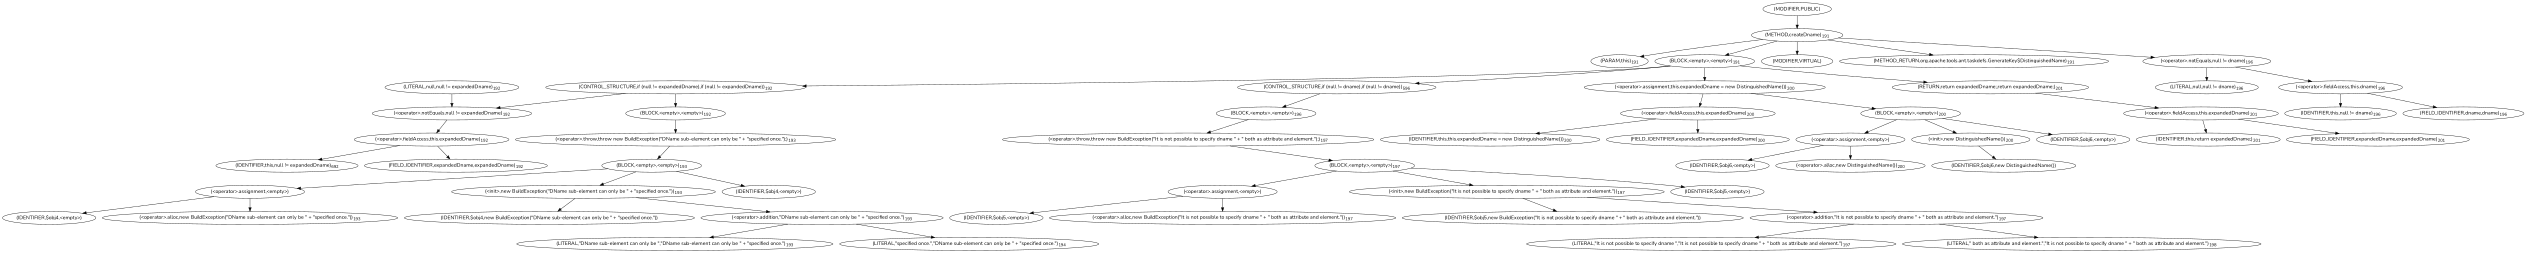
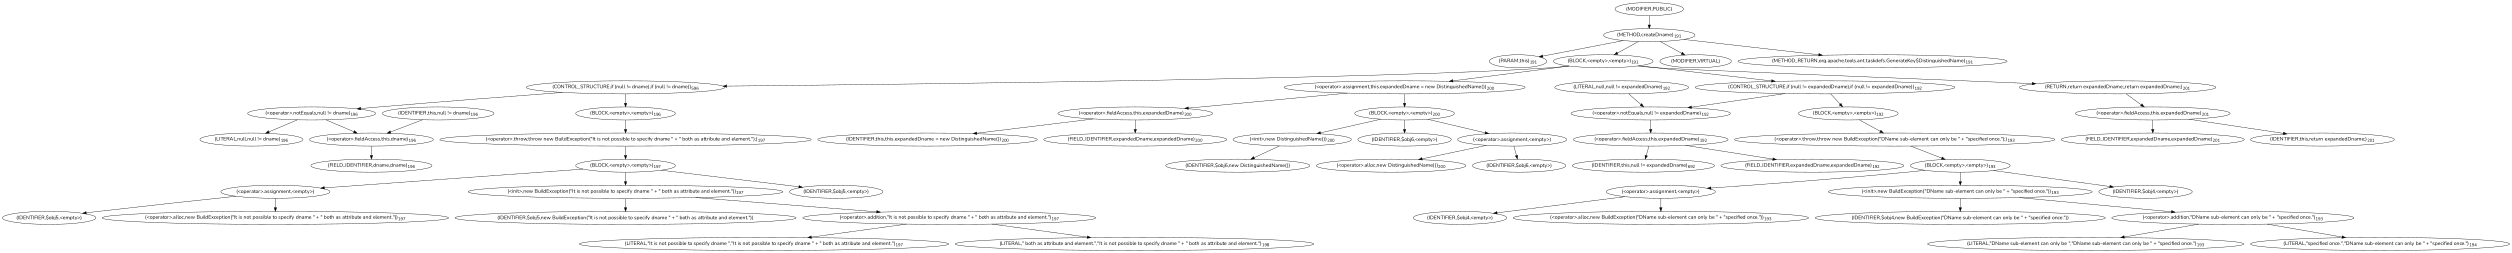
edge "(METHOD,createDname)" -> "(<operator>.notEquals,null != dname)": now "(CONTROL_STRUCTURE,if (null != dname),if (null != dname))" -> "(<operator>.notEquals,null != dname)"
edge "(<operator>.fieldAccess,this.dname)" -> "(IDENTIFIER,this,null != dname)": reversed
